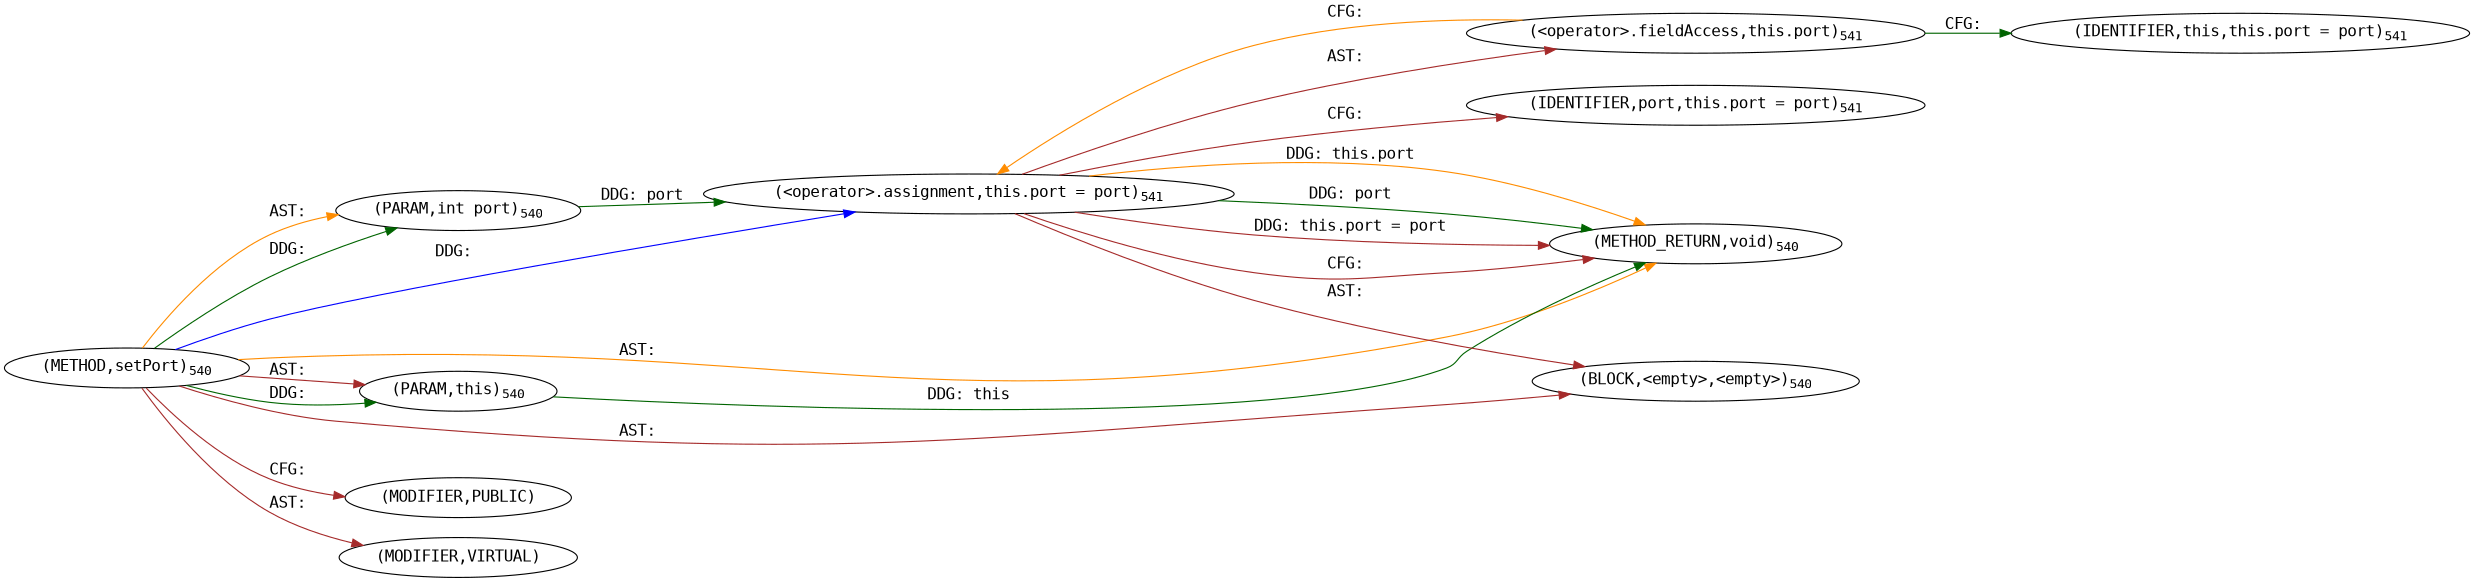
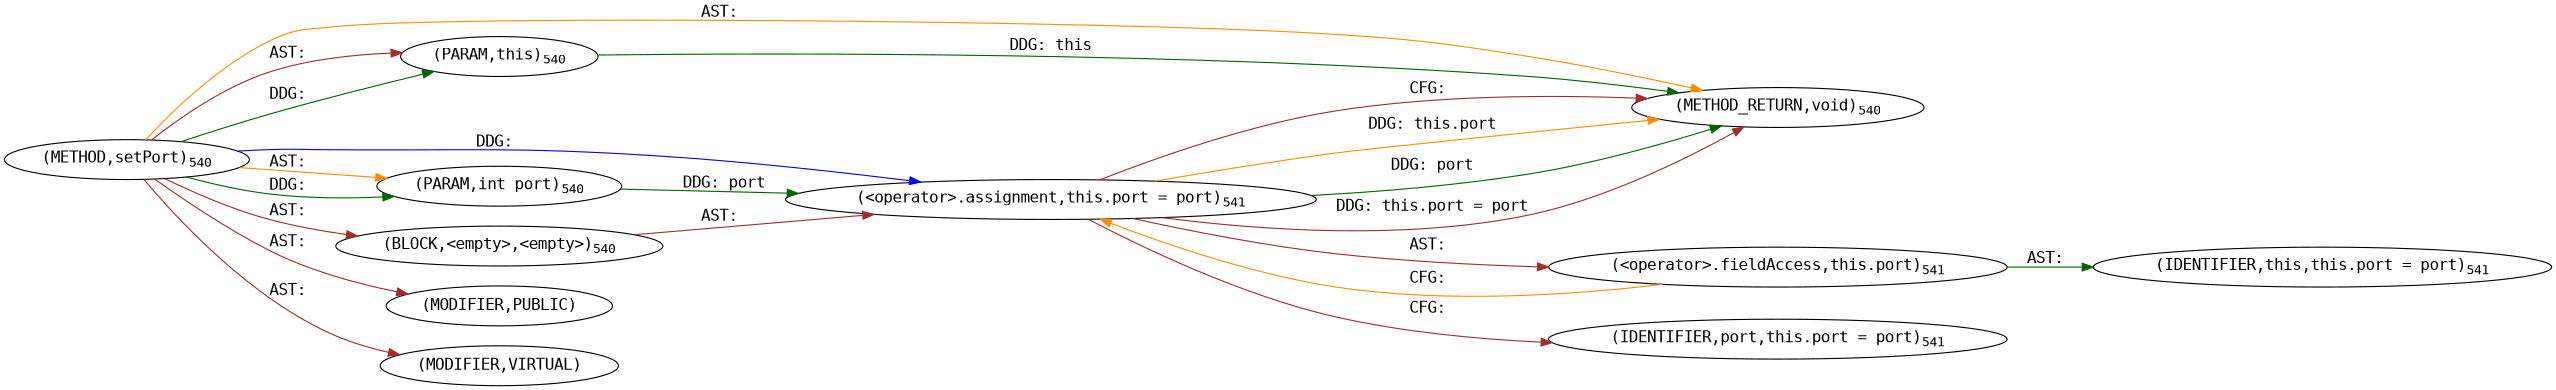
edge "(<operator>.fieldAccess,this.port)" -> "(IDENTIFIER,this,this.port = port)": label "CFG: " -> "AST: "
edge "(<operator>.assignment,this.port = port)" -> "(BLOCK,<empty>,<empty>)": reversed
edge "(METHOD,setPort)" -> "(MODIFIER,PUBLIC)": label "CFG: " -> "AST: "
